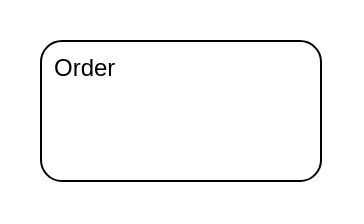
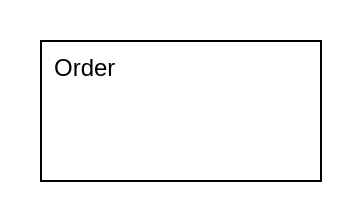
node "Order": shape rounded rectangle -> rectangle
